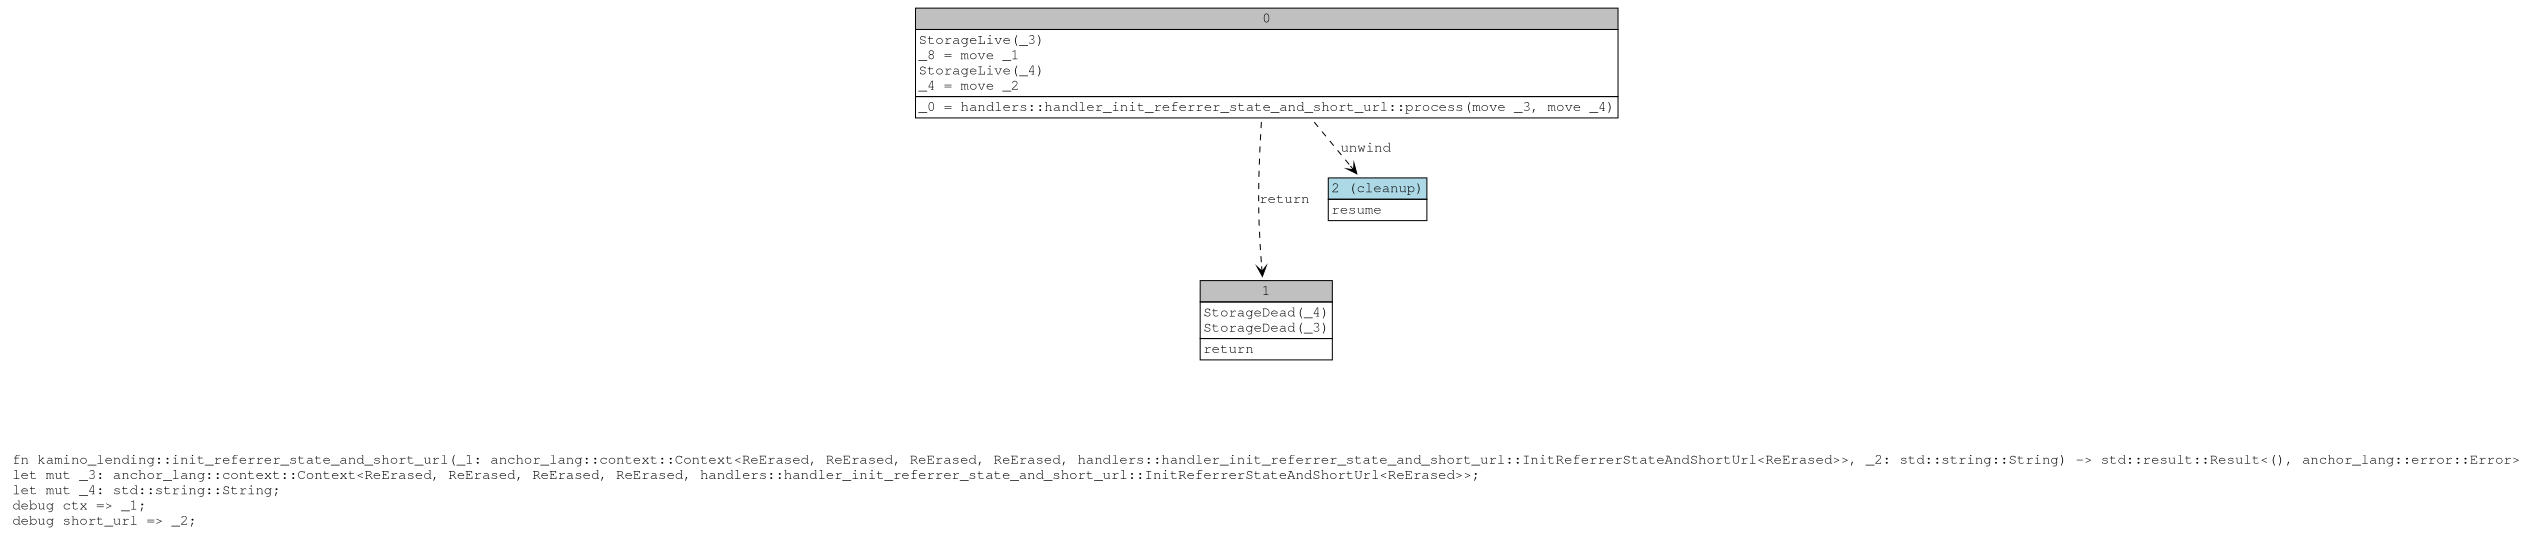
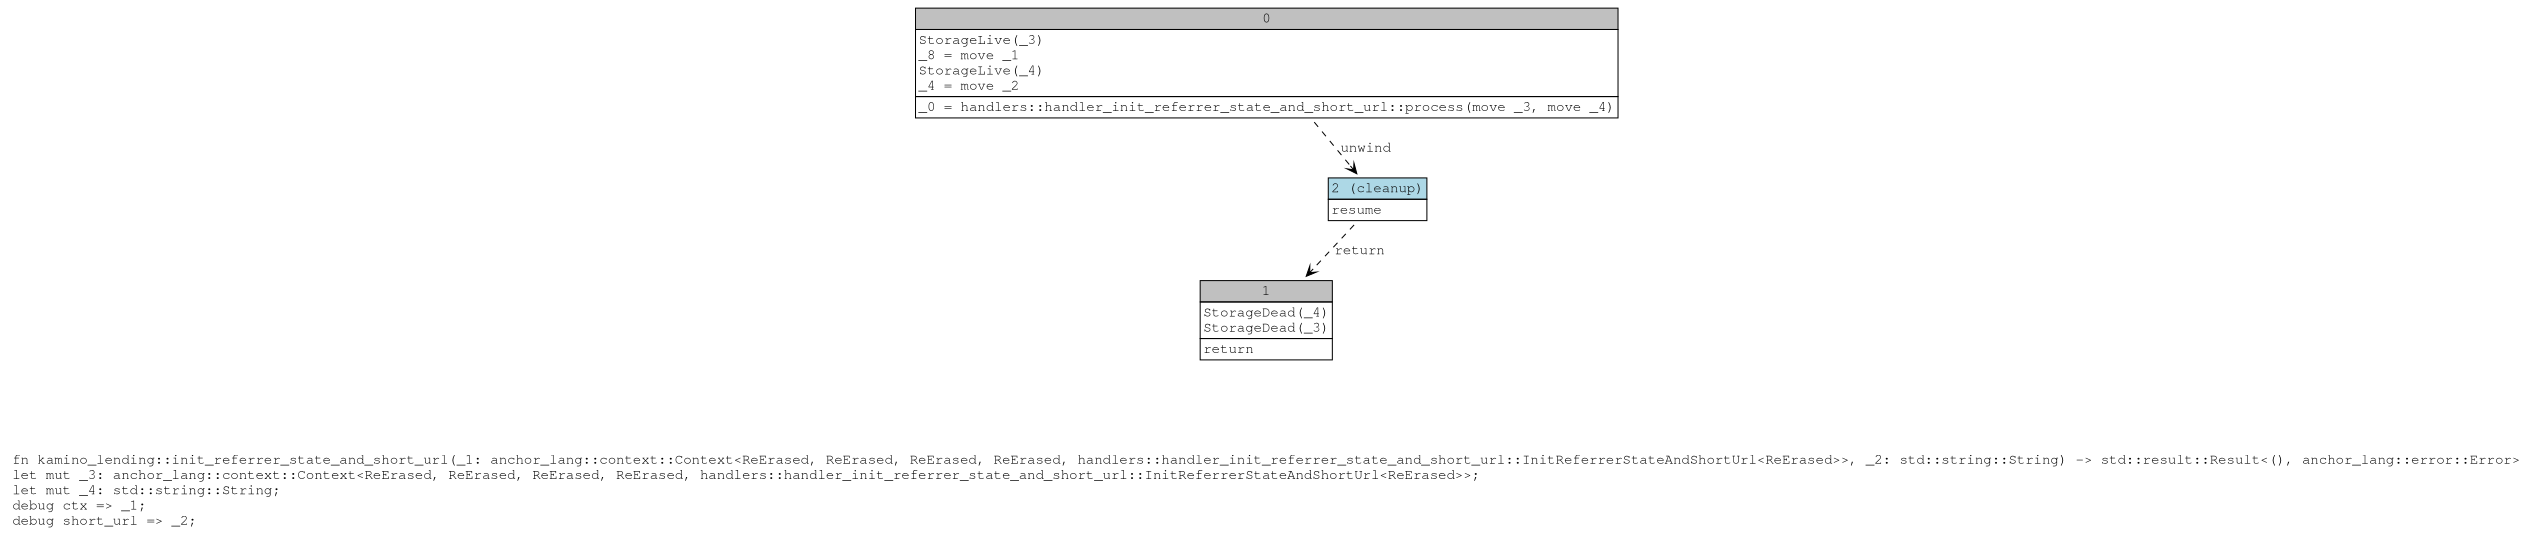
edge "0" -> "1": now "2 (cleanup)" -> "1"
